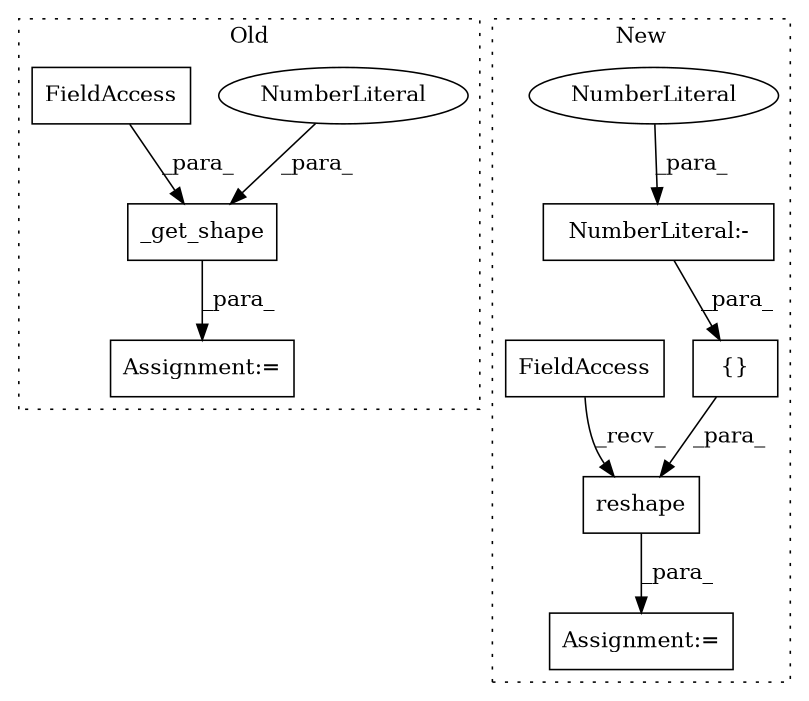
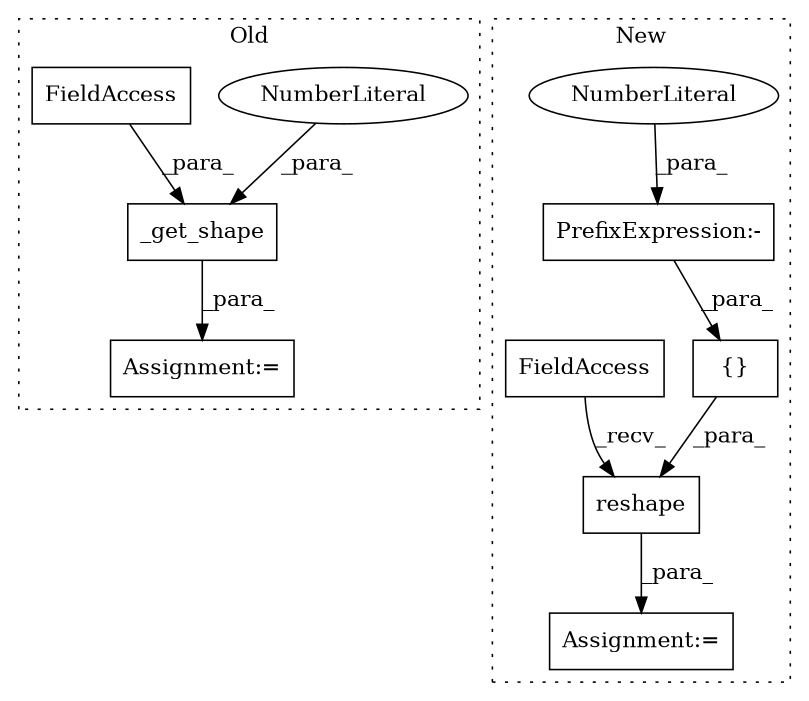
node "NumberLiteral:-": label "NumberLiteral:-" -> "PrefixExpression:-"
